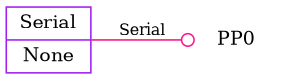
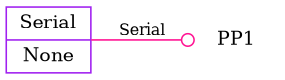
node "PP0": label "PP0" -> "PP1"
